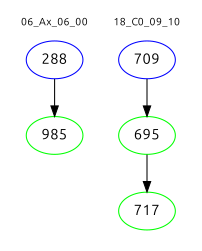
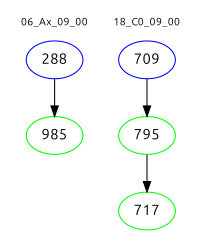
cluster "06_Ax_06_00": label "06_Ax_06_00" -> "06_Ax_09_00"
cluster "18_C0_09_10": label "18_C0_09_10" -> "18_C0_09_00"
node "695": label "695" -> "795"
